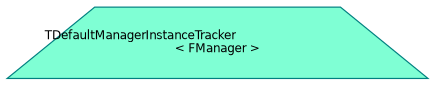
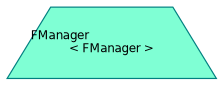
node "TDefaultManagerInstanceTracker < FManager >": label "TDefaultManagerInstanceTracker < FManager >" -> "FManager < FManager >"
